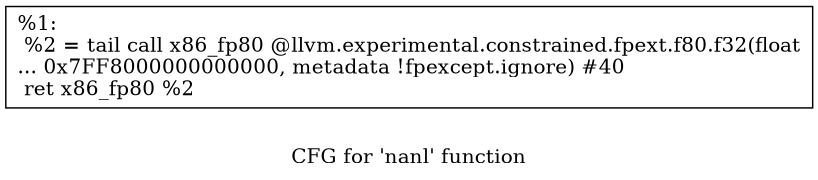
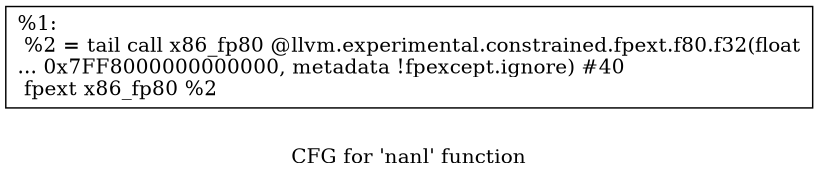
node "%1:": text "ret x86_fp80 %2" -> "fpext x86_fp80 %2"
